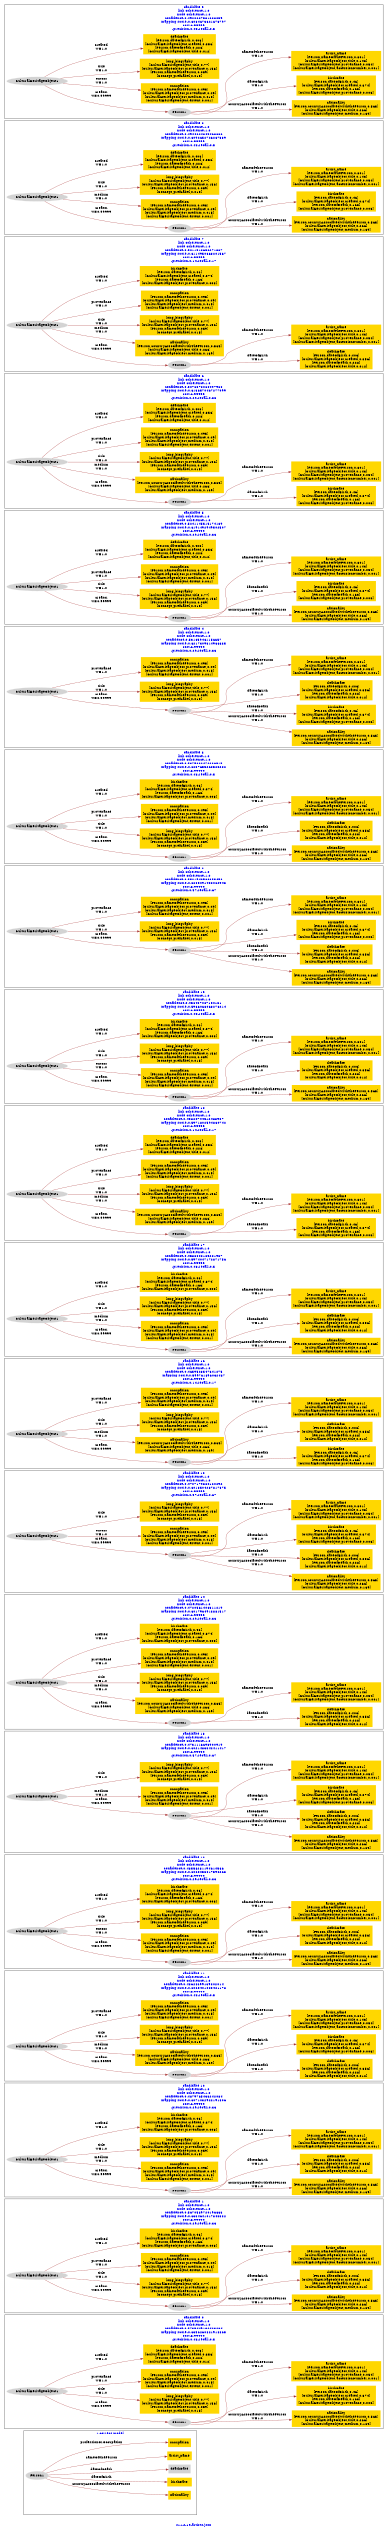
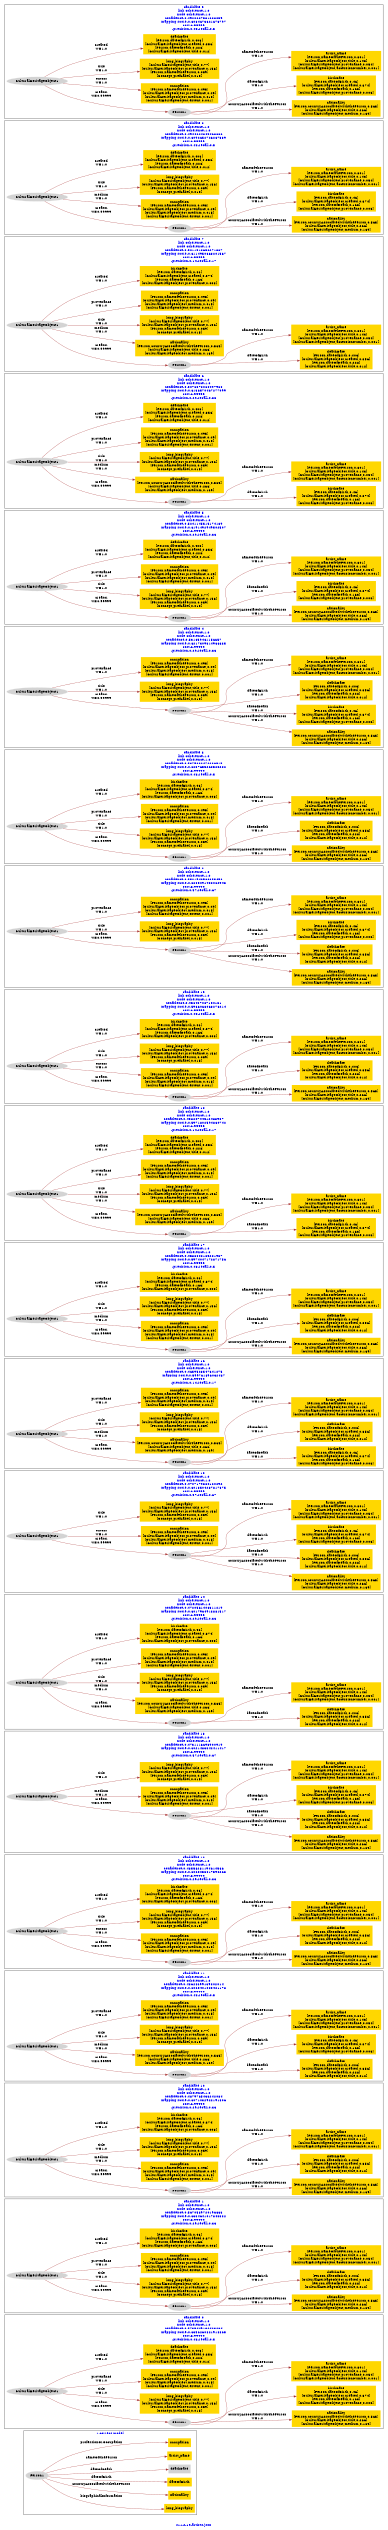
node "birthDate": label "birthDate" -> "dateOfBirth"
node "long_biography": added
